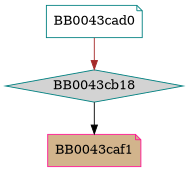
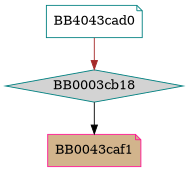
node "BB0043cad0": label "BB0043cad0" -> "BB4043cad0"
node "BB0043cb18": label "BB0043cb18" -> "BB0003cb18"
